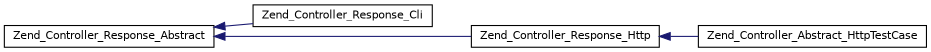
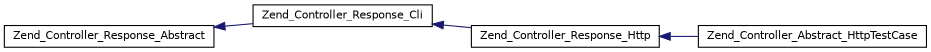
edge "Zend_Controller_Response_Http" -> "Zend_Controller_Response_Abstract": now "Zend_Controller_Response_Http" -> "Zend_Controller_Response_Cli"
